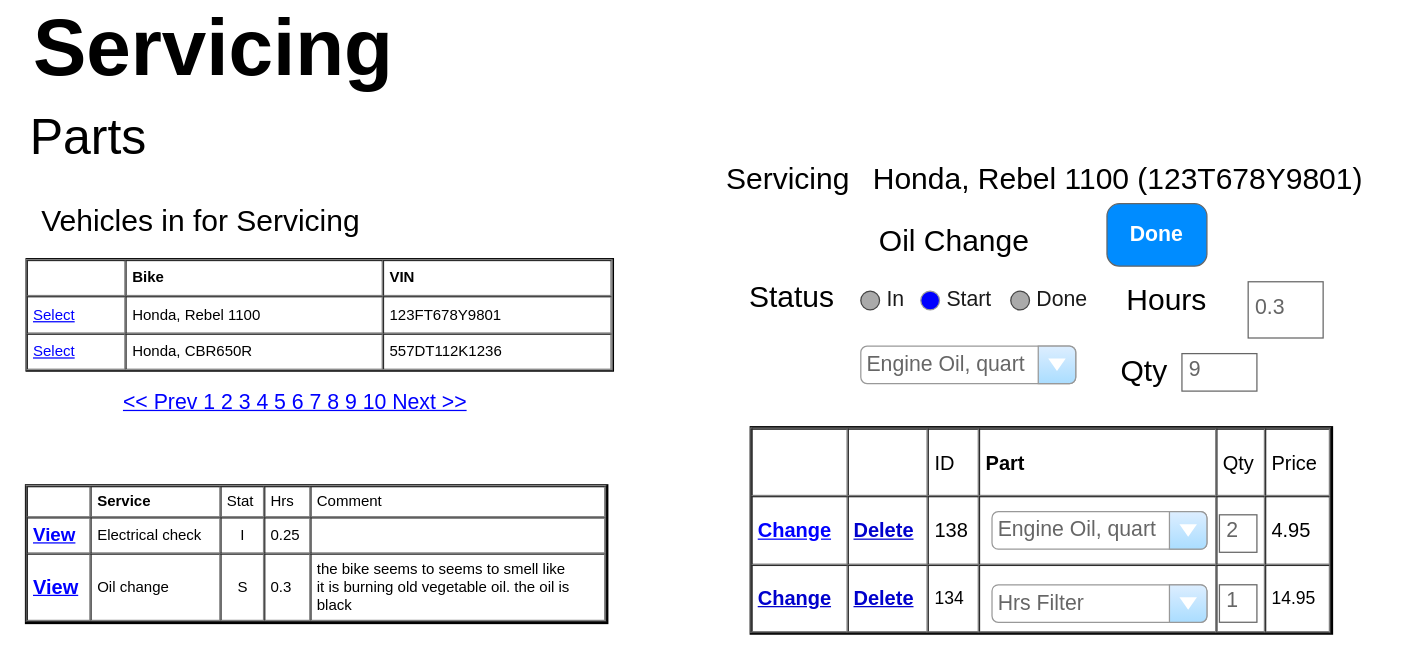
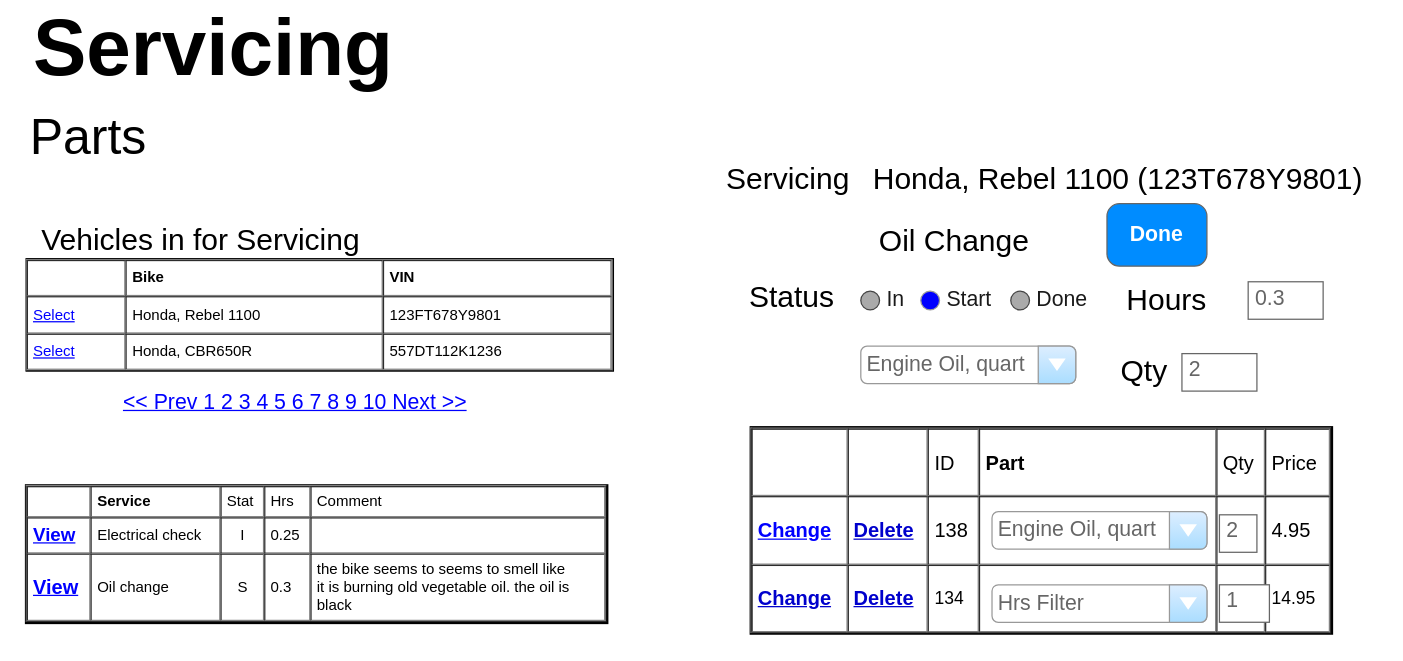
node "Vehicles in for Servicing": moved (201, 215) -> (201, 234)
node "0.3": size 75x56 -> 75x38
node "9": label "9" -> "2"
node "1": size 38x38 -> 50x38
